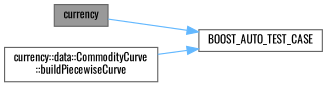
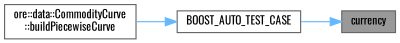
edge "currency" -> "BOOST_AUTO_TEST_CASE": reversed
node "currency::data::CommodityCurve ::buildPiecewiseCurve": label "currency::data::CommodityCurve ::buildPiecewiseCurve" -> "ore::data::CommodityCurve ::buildPiecewiseCurve"
